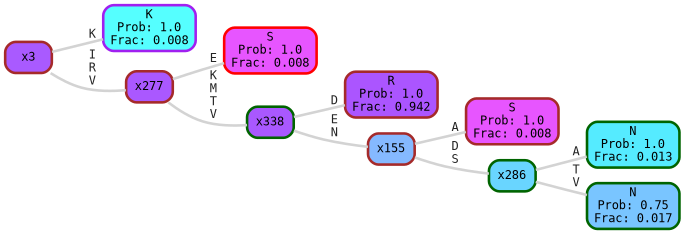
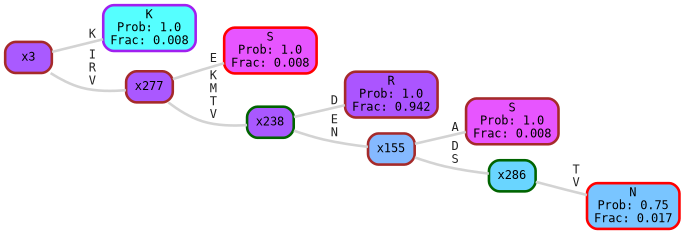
node "x338": label "x338" -> "x238"
node "N Prob: 1.0 Frac: 0.013": removed
node "N Prob: 0.75 Frac: 0.017": color darkgreen -> red
